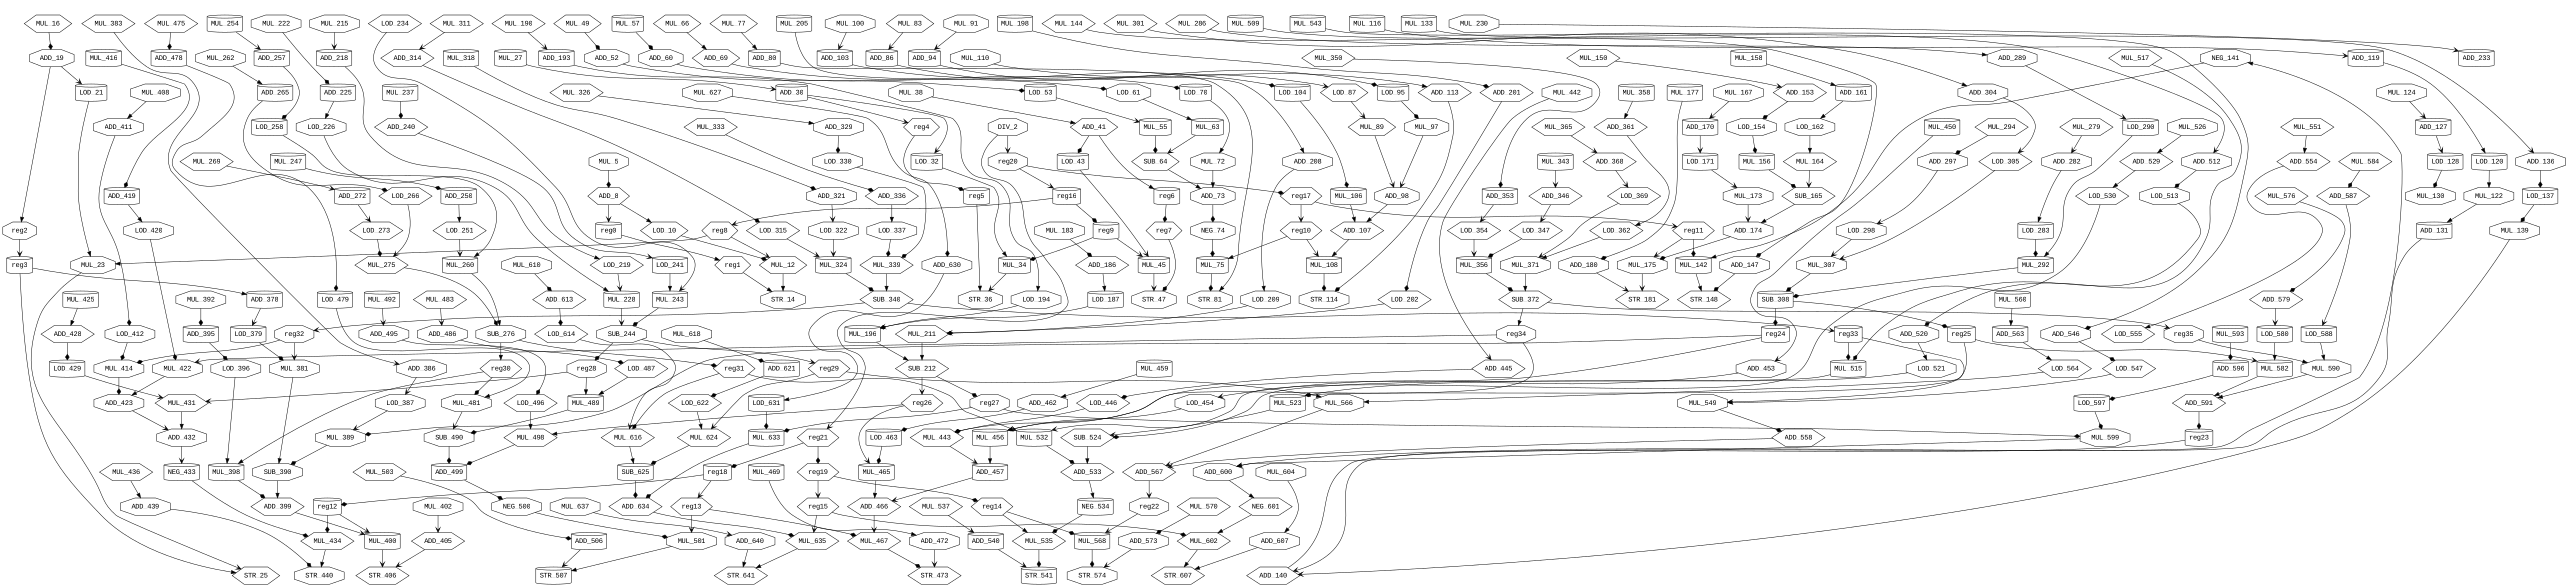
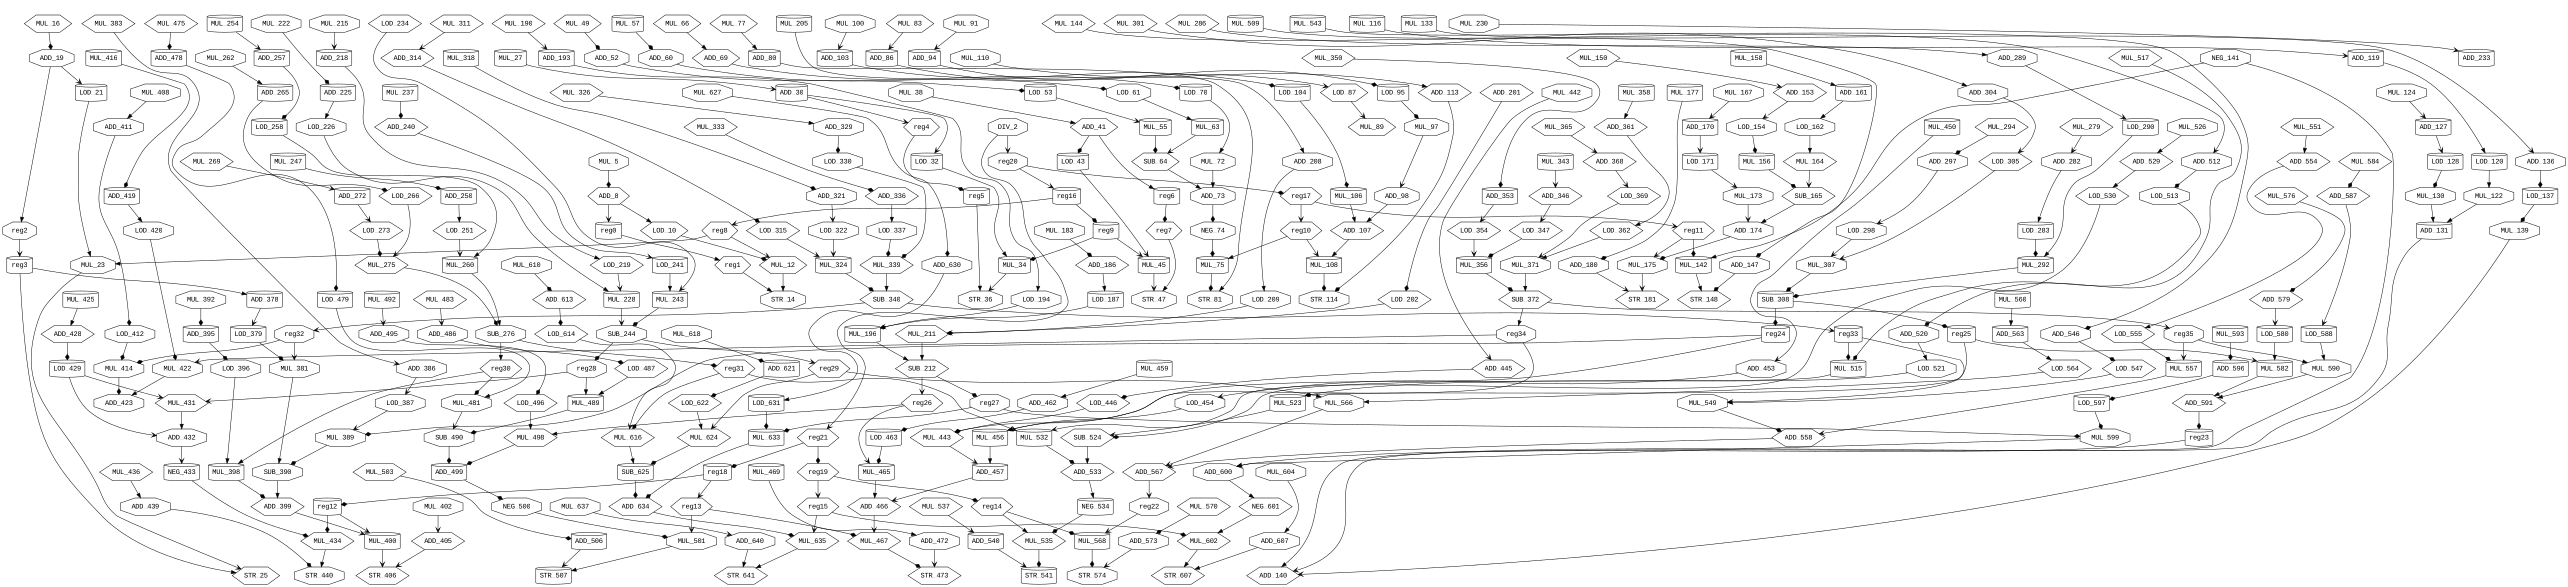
node "MUL_198": removed
edge "ADD_153" -> "LOD_154": arrowhead diamond -> vee
edge "MUL_89" -> "ADD_98": removed
edge "MUL_130" -> "ADD_131": added
edge "reg7" -> "STR_47": arrowhead diamond -> normal
node "MUL_557": added
edge "ADD_423" -> "ADD_432": now "LOD_429" -> "ADD_432"
edge "ADD_140" -> "NEG_141": reversed
